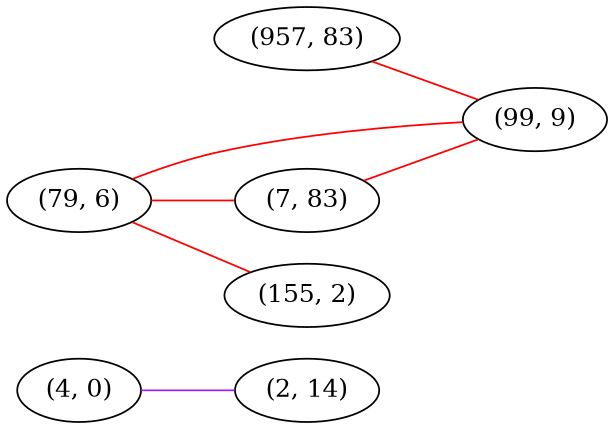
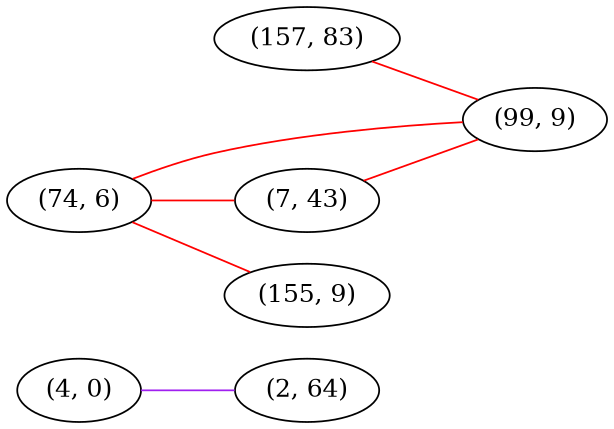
node "(957, 83)": label "(957, 83)" -> "(157, 83)"
node "(79, 6)": label "(79, 6)" -> "(74, 6)"
node "(7, 83)": label "(7, 83)" -> "(7, 43)"
node "(155, 2)": label "(155, 2)" -> "(155, 9)"
node "(2, 14)": label "(2, 14)" -> "(2, 64)"
